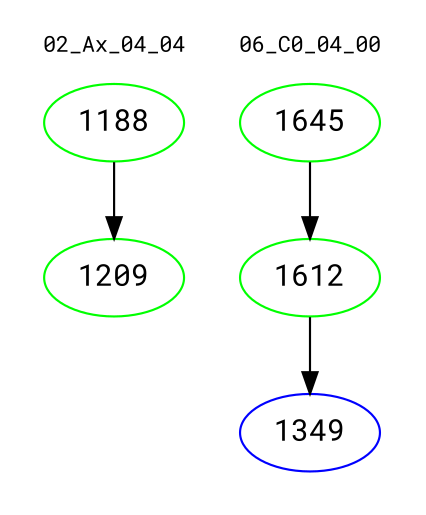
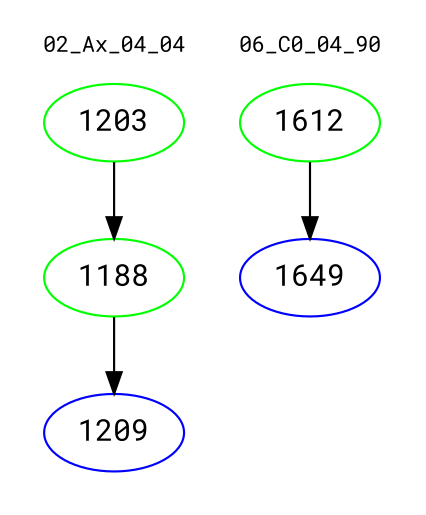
cluster "06_C0_04_00": label "06_C0_04_00" -> "06_C0_04_90"
node "1203": added
node "1645": removed
node "1209": color green -> blue
node "1349": label "1349" -> "1649"
